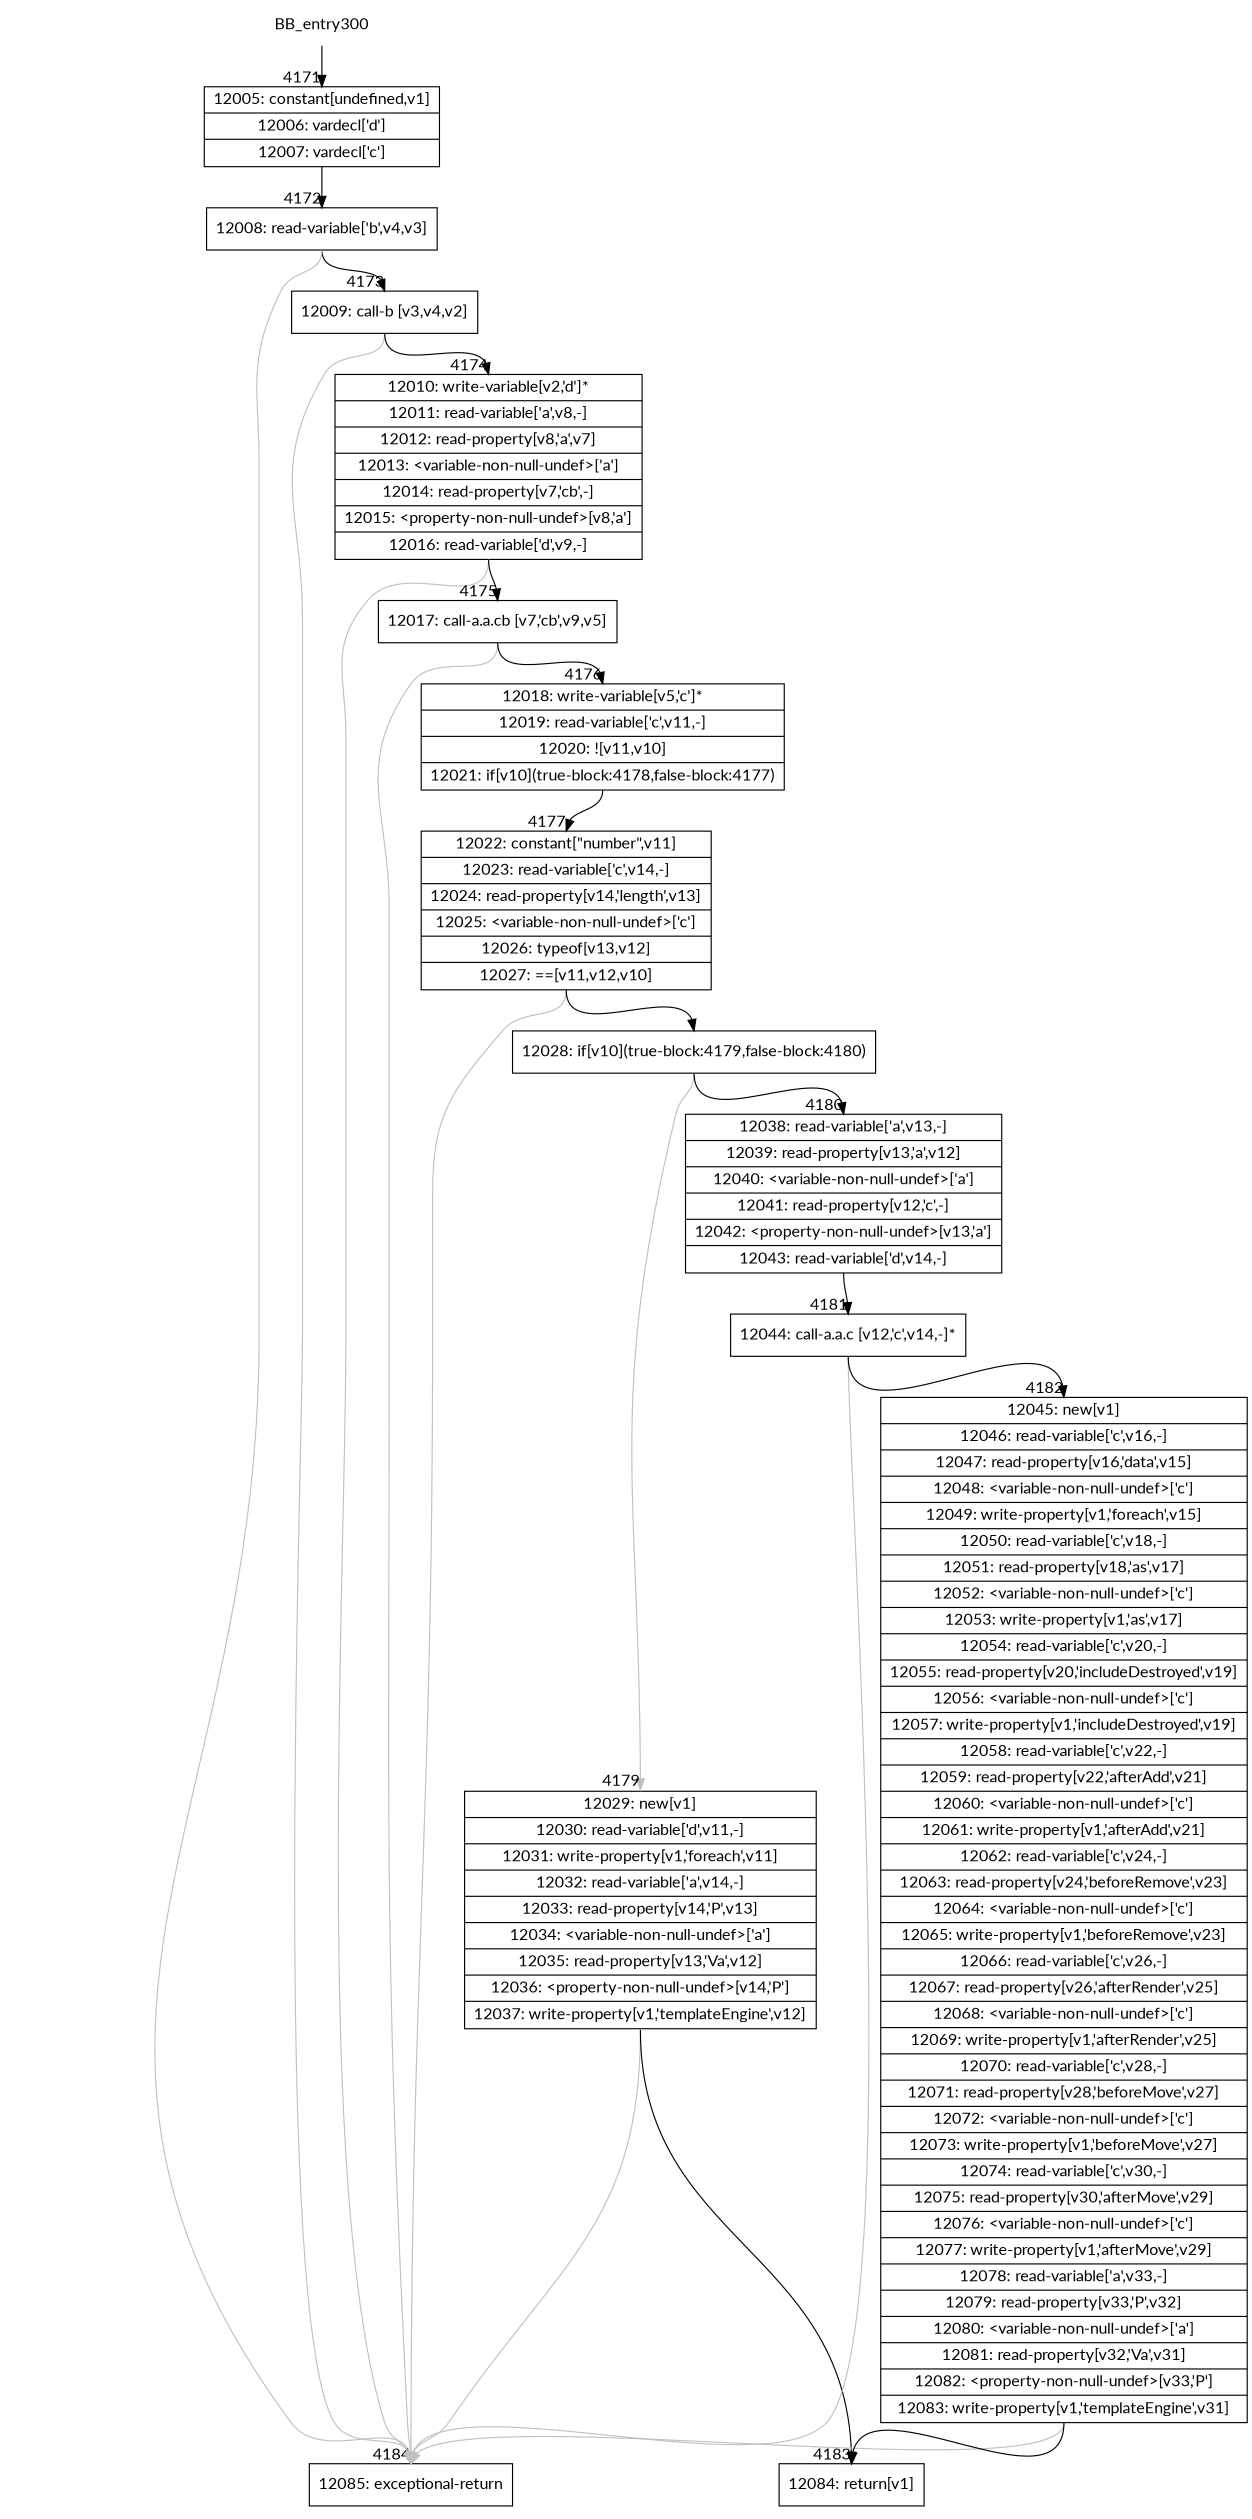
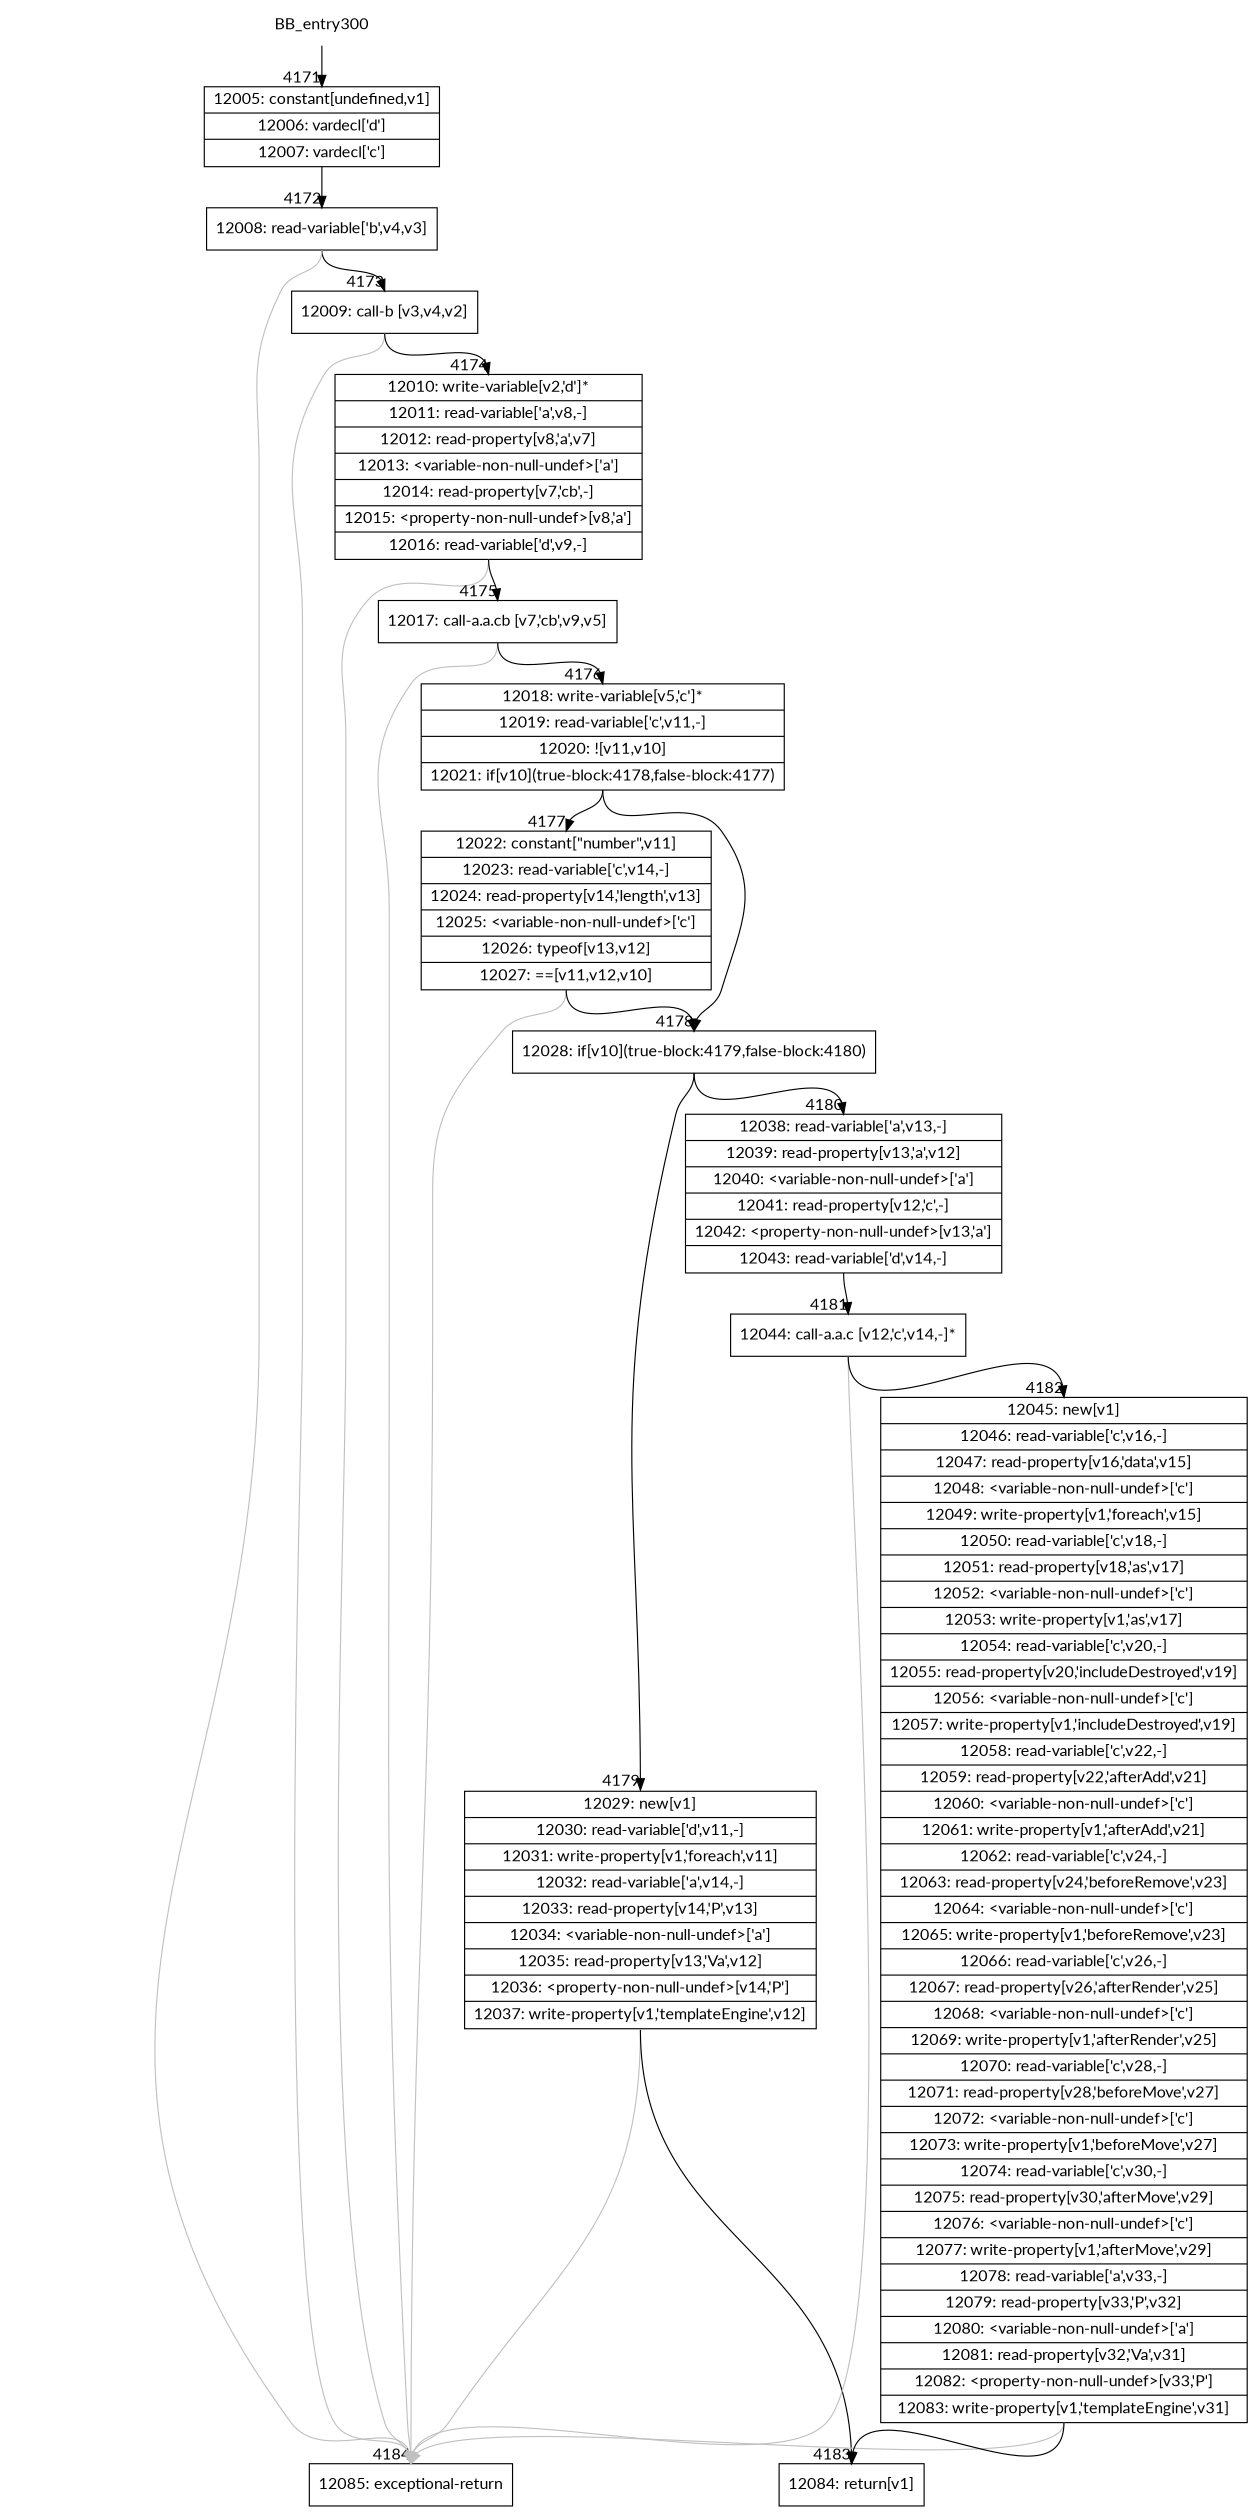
edge "12018: write-variable[v5,'c']*" -> "12028: if[v10](true-block:4179,false-block:4180)": added
edge "12028: if[v10](true-block:4179,false-block:4180)" -> "12029: new[v1]": color gray -> black
